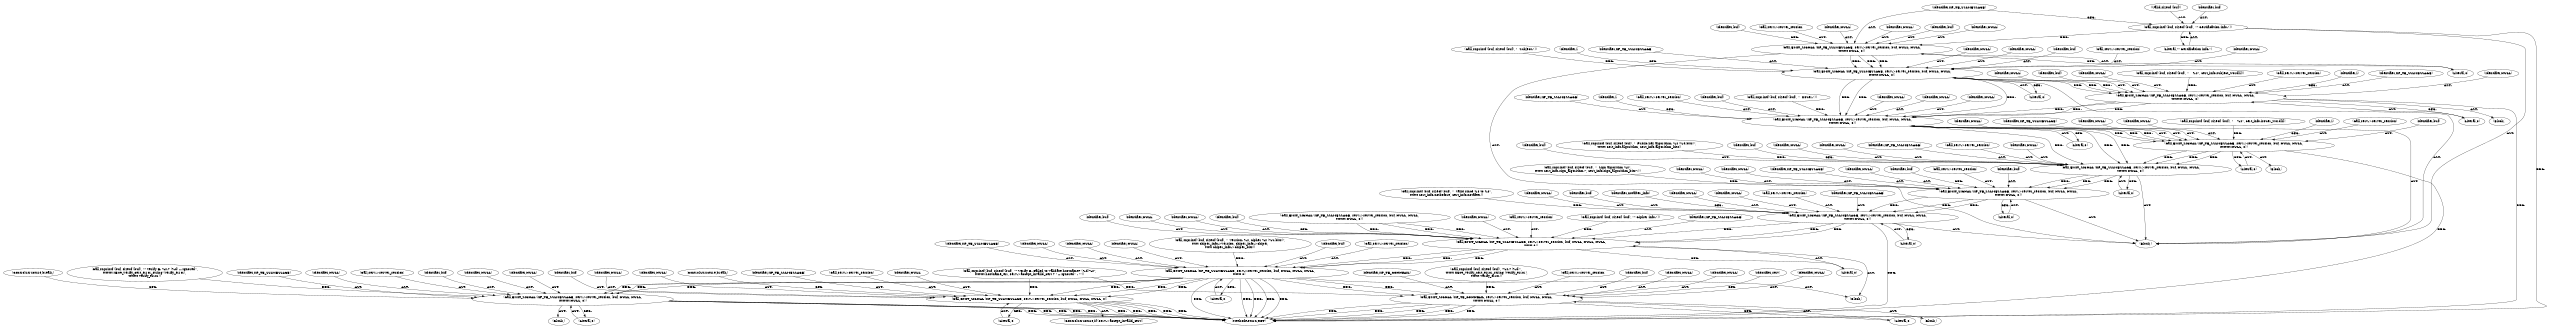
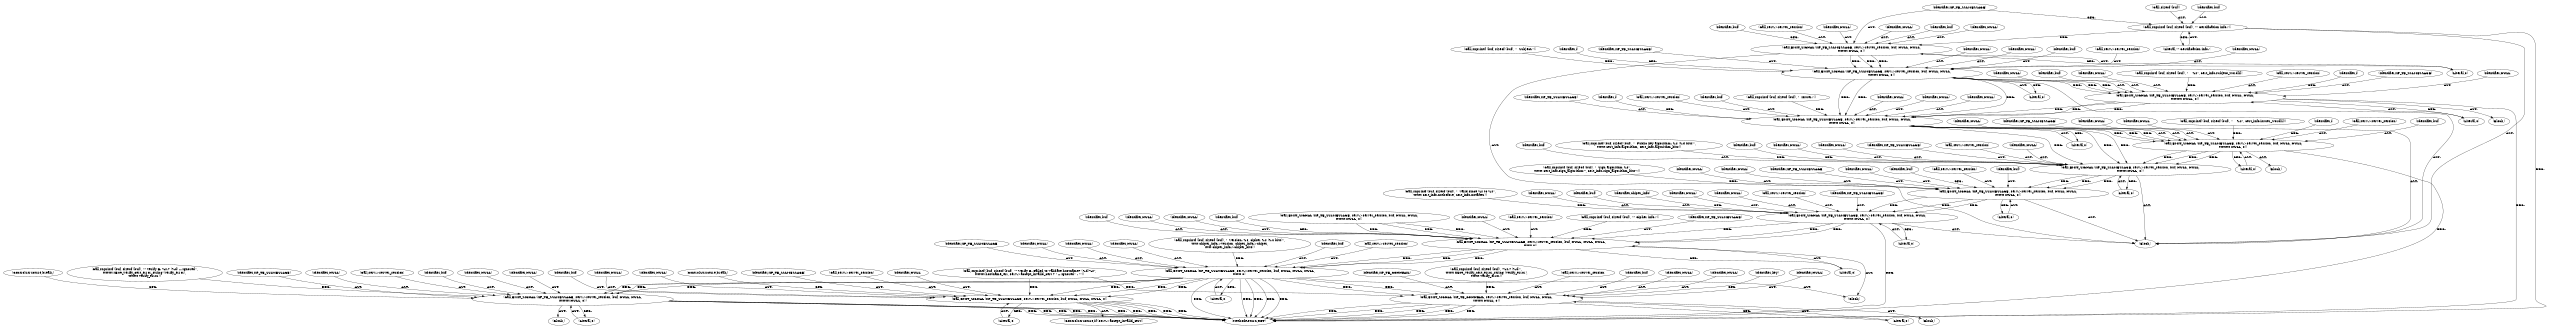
node "(Valid,sizeof (buf))": label "(Valid,sizeof (buf))" -> "(Call,sizeof (buf))"
node "(Identifier,notafter_info)": label "(Identifier,notafter_info)" -> "(Identifier,chiper_info)"
node "(Identifier,serv)": label "(Identifier,serv)" -> "(Identifier,key)"
